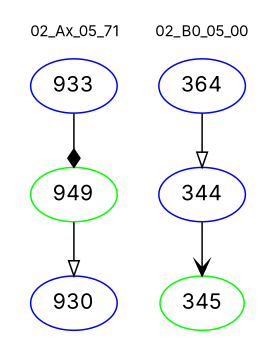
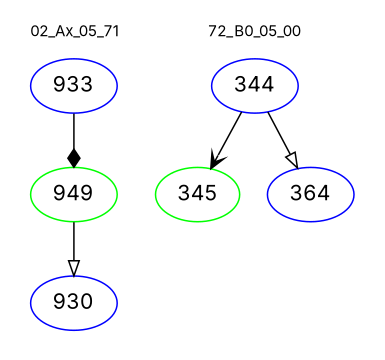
cluster "02_B0_05_00": label "02_B0_05_00" -> "72_B0_05_00"
edge "364" -> "344": reversed
